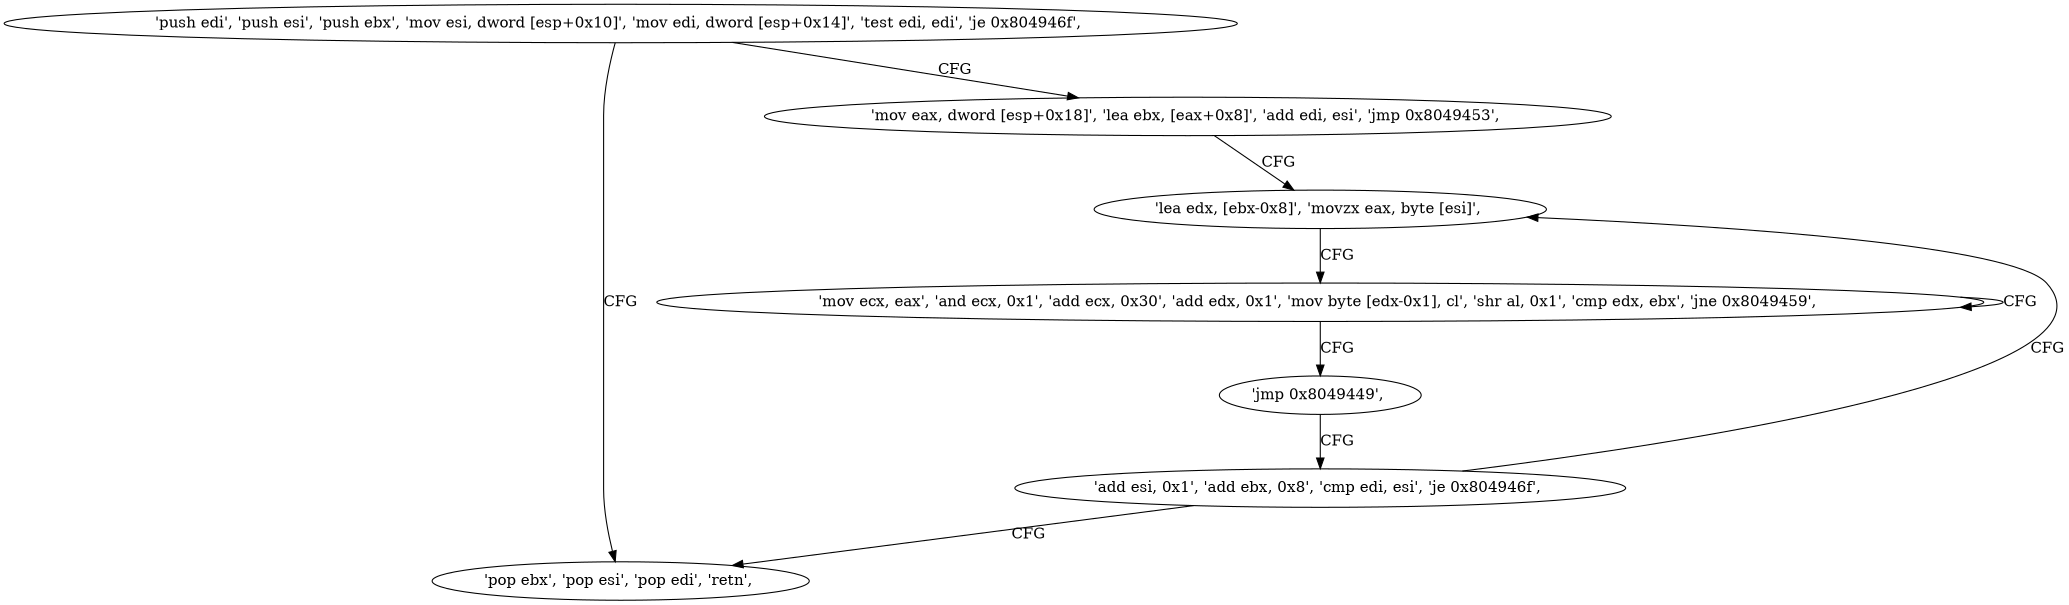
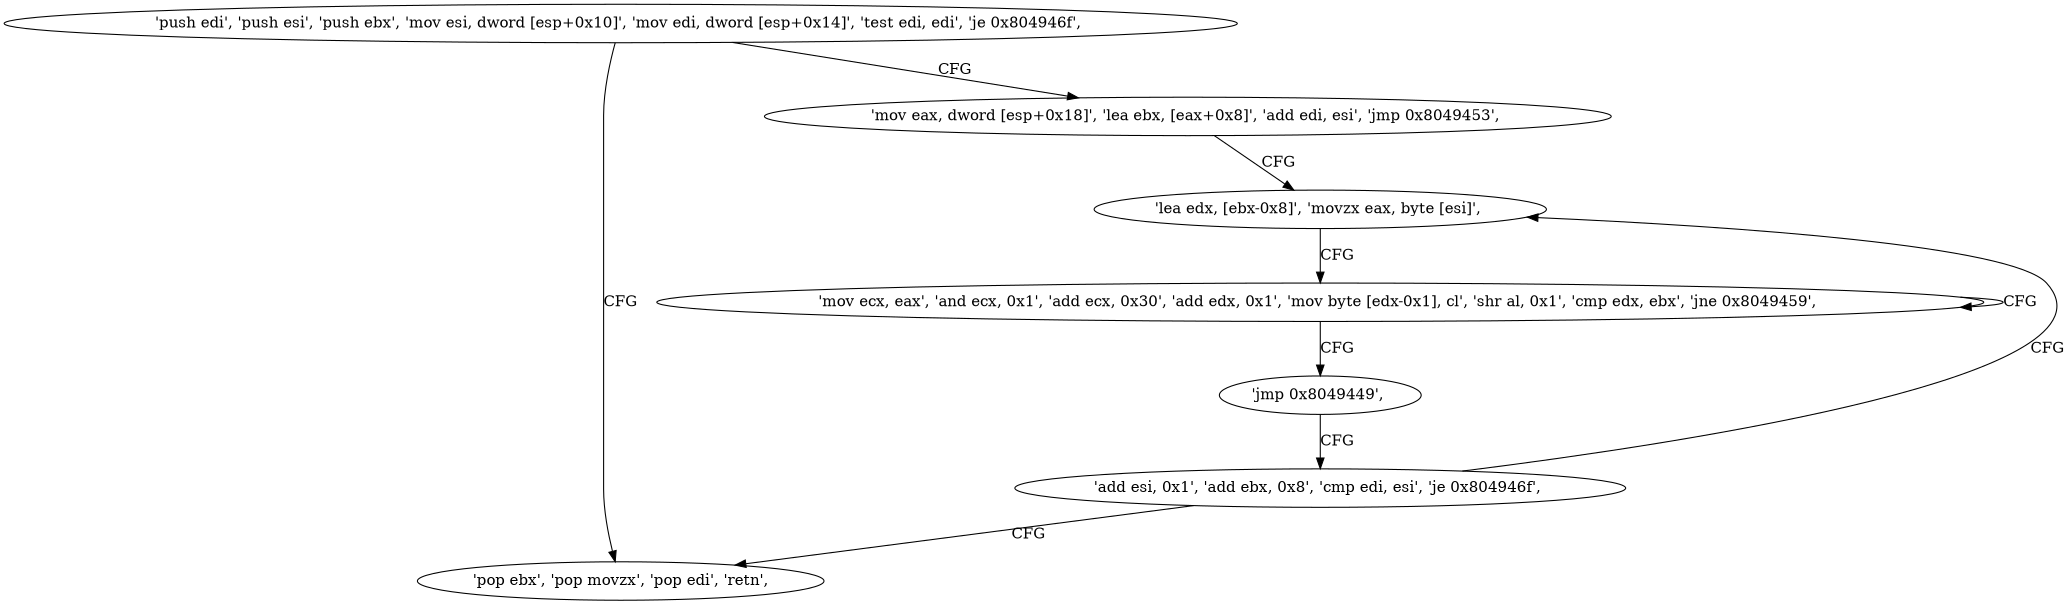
node "'pop ebx', 'pop esi', 'pop edi', 'retn',": label "'pop ebx', 'pop esi', 'pop edi', 'retn'," -> "'pop ebx', 'pop movzx', 'pop edi', 'retn',"
